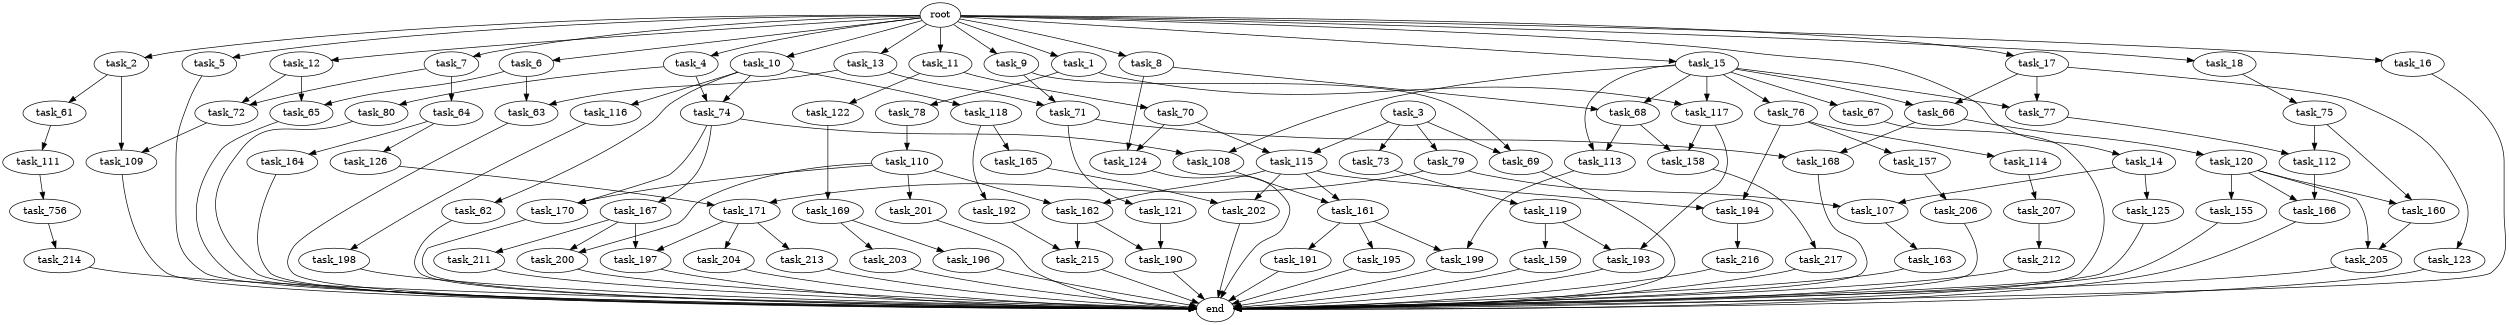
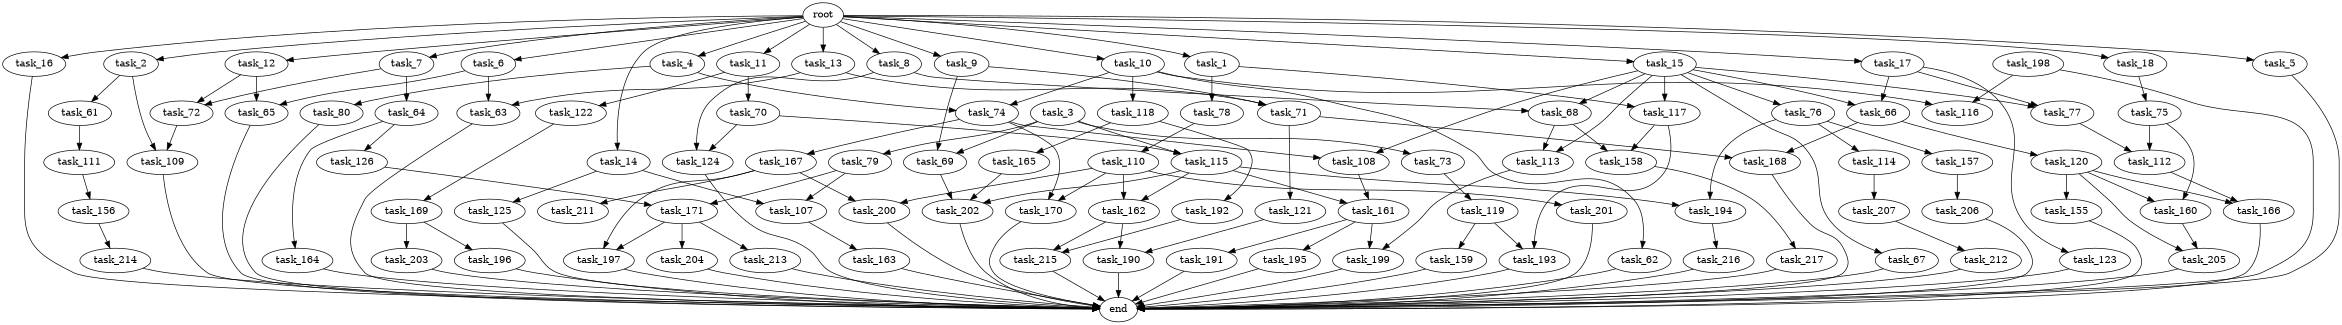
edge "task_116" -> "task_198": reversed
node "task_756": label "task_756" -> "task_156"
edge "task_69" -> "end": now "task_69" -> "task_202"
edge "task_211" -> "end": removed
